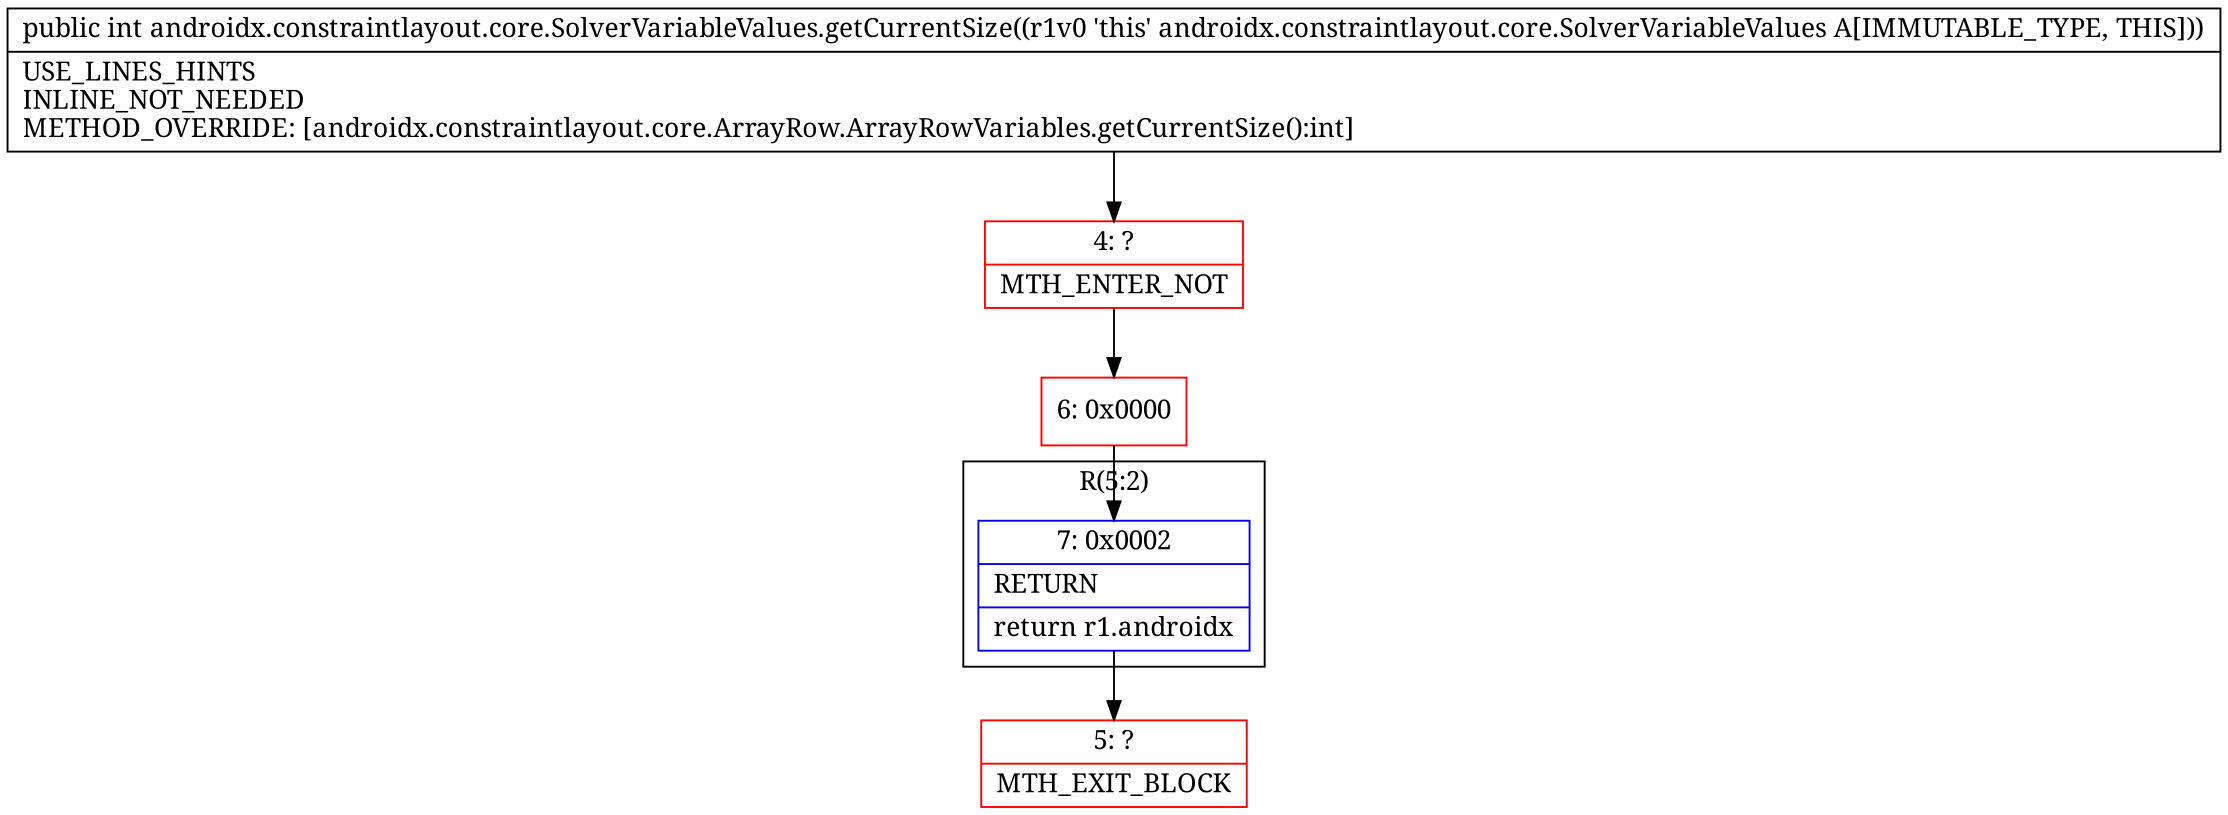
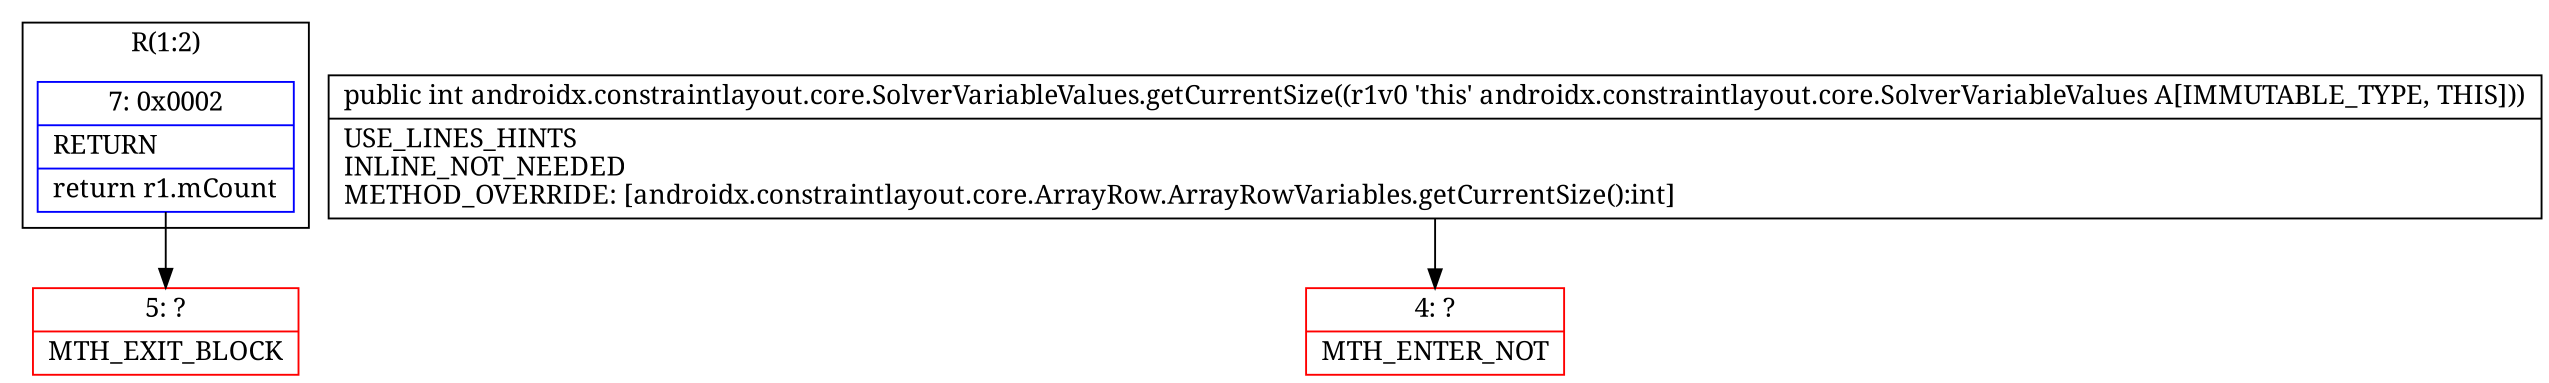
node "6: 0x0000": removed
cluster "R(5:2)": label "R(5:2)" -> "R(1:2)"
node "7: 0x0002": text "return r1.androidx" -> "return r1.mCount"
